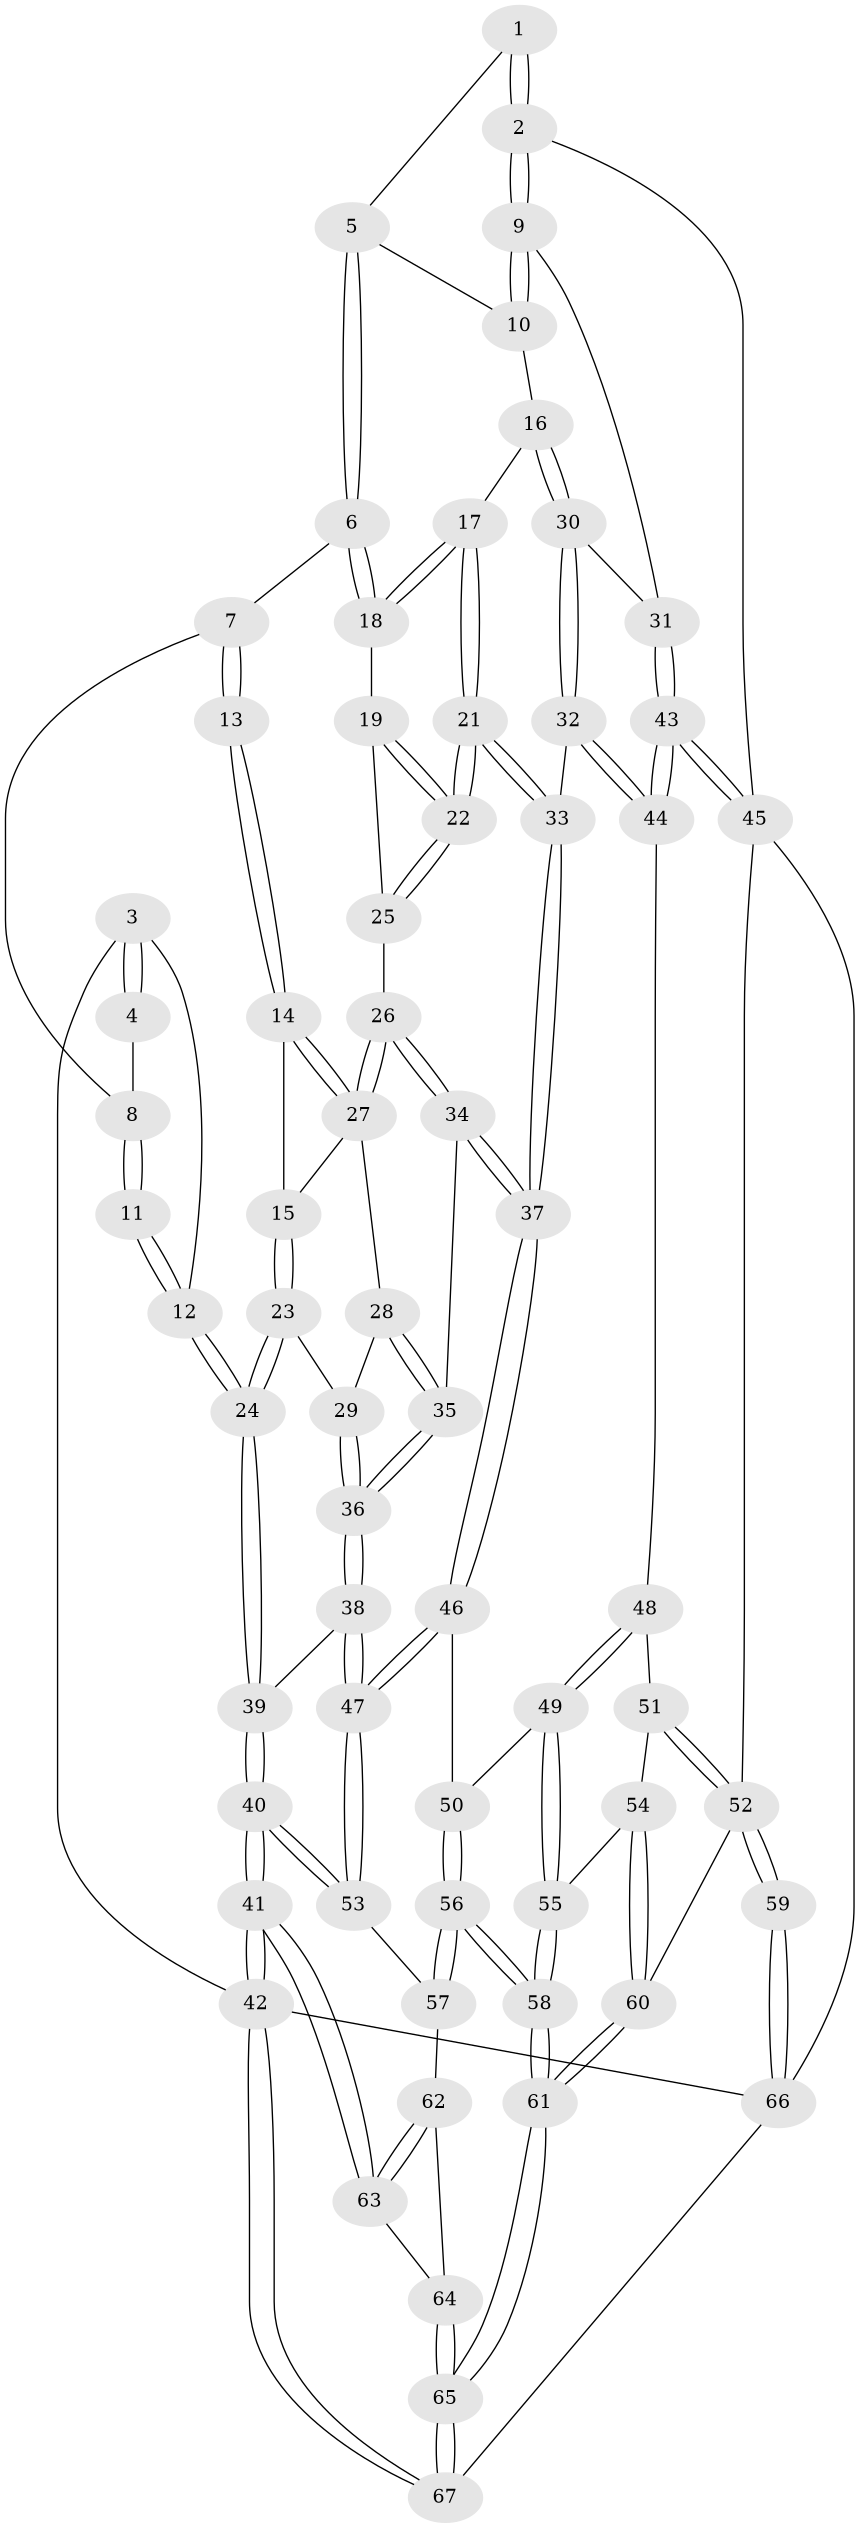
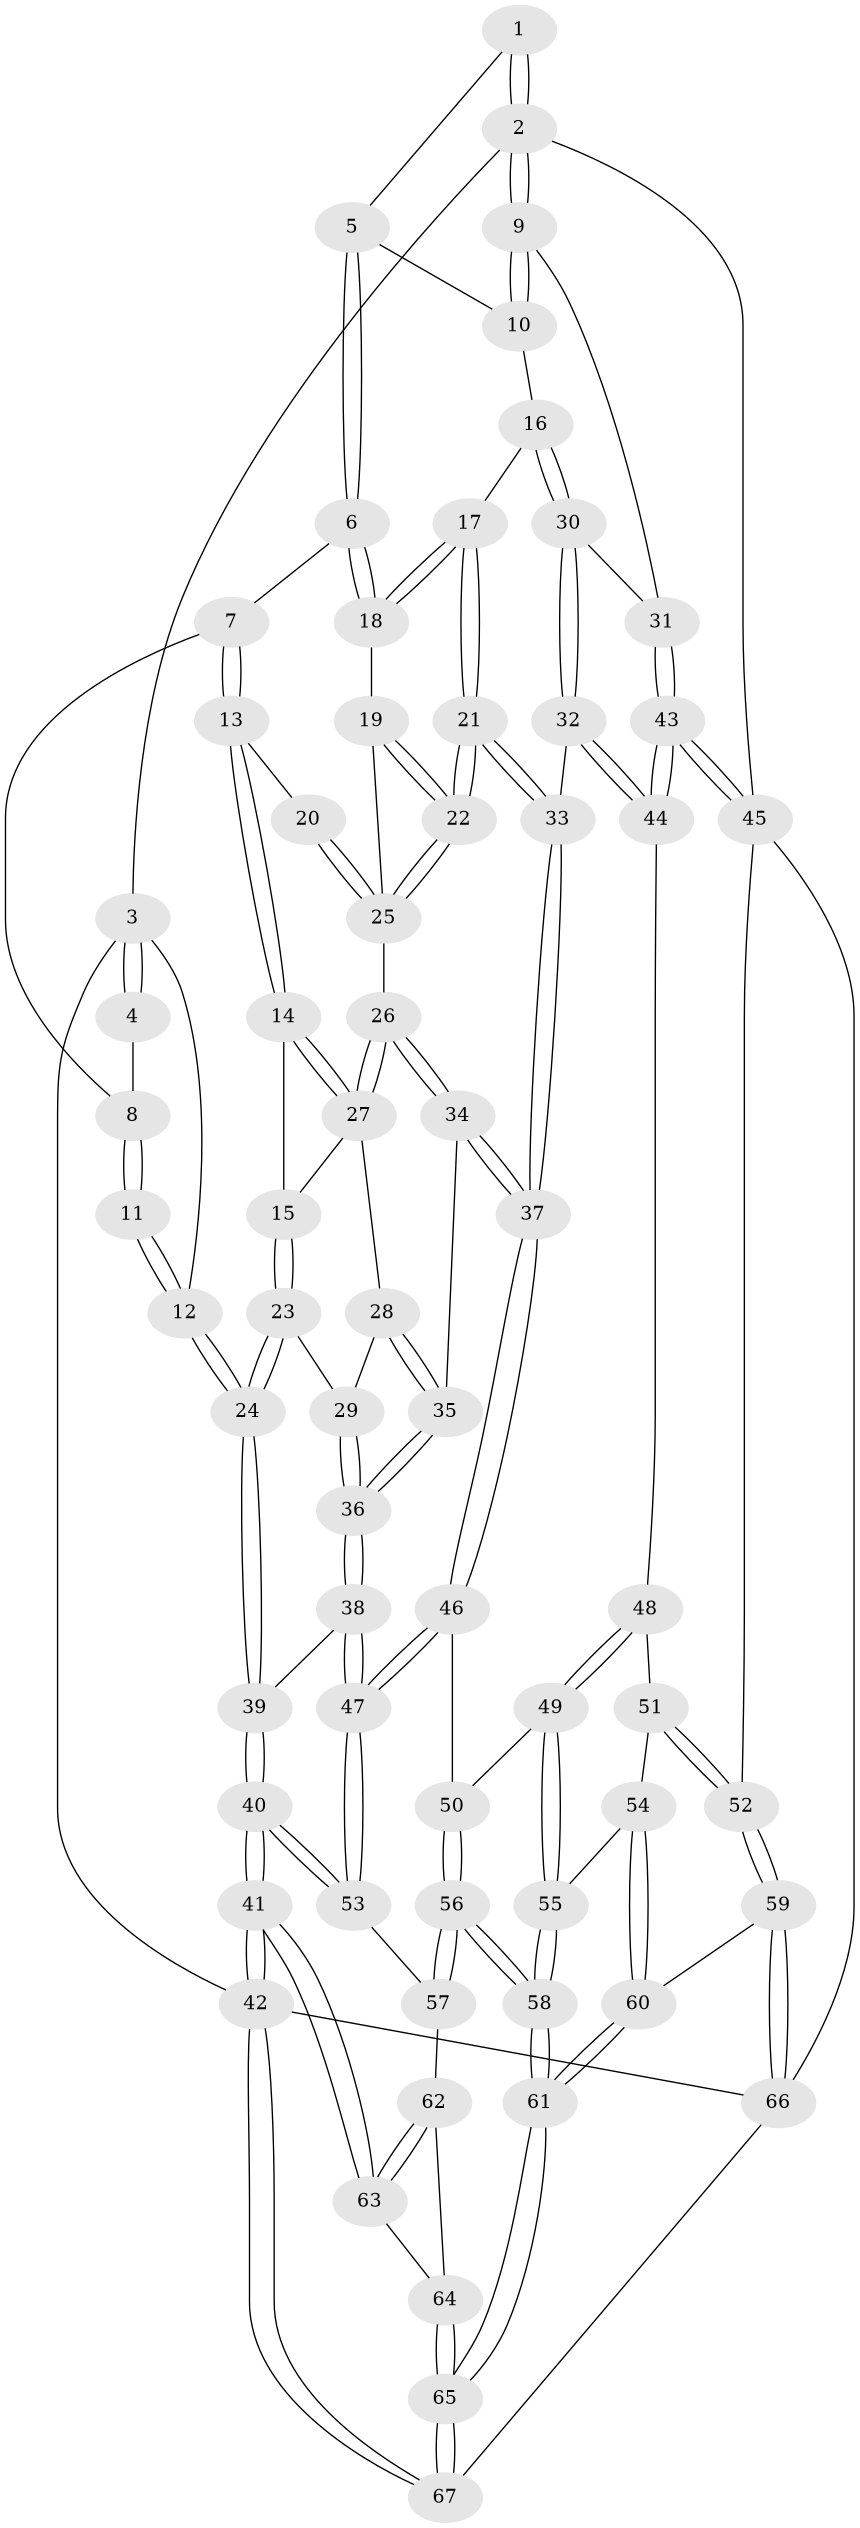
edge "2" -- "3": added
node "20": added
edge "52" -- "60": now "59" -- "60"
